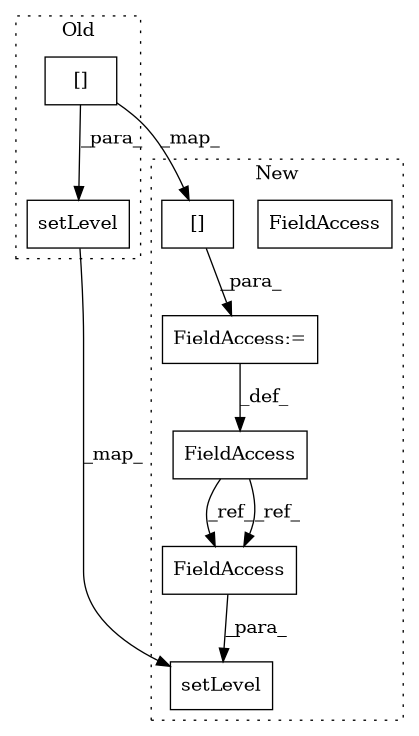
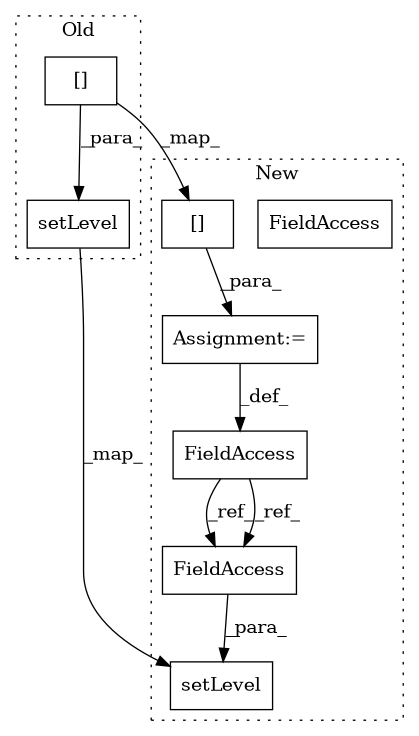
node "FieldAccess:=": label "FieldAccess:=" -> "Assignment:="
